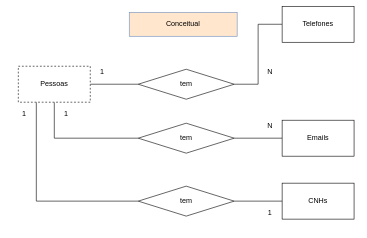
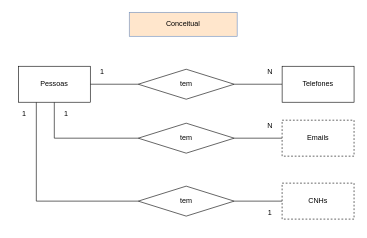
node "Telefones": moved (318, 24) -> (318, 84)
node "Pessoas": style dashed -> solid
node "Emails": style solid -> dashed
node "CNHs": style solid -> dashed
